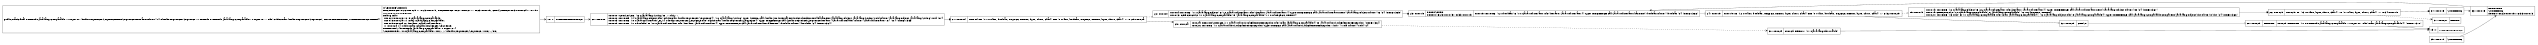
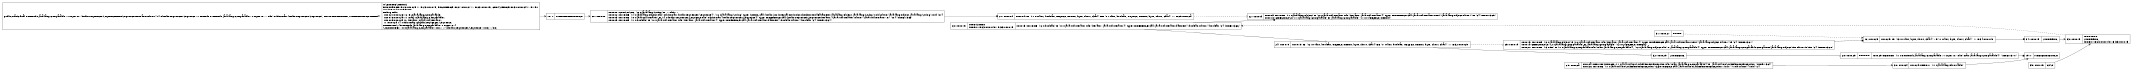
edge "33: 0x0015" -> "23: 0x0015": style solid -> dashed
edge "22: 0x000f" -> "23: 0x0015": reversed
edge "26: 0x0025" -> "31: 0x0027": reversed
edge "21: 0x000d" -> "29: 0x002a": removed
node "32: 0x0029": text "CONST" -> "SYNTHETIC"
edge "29: 0x002a" -> "30: 0x002f": style dashed -> solid
node "35: 0x0015": text "SYNTHETIC" -> "CAST"
